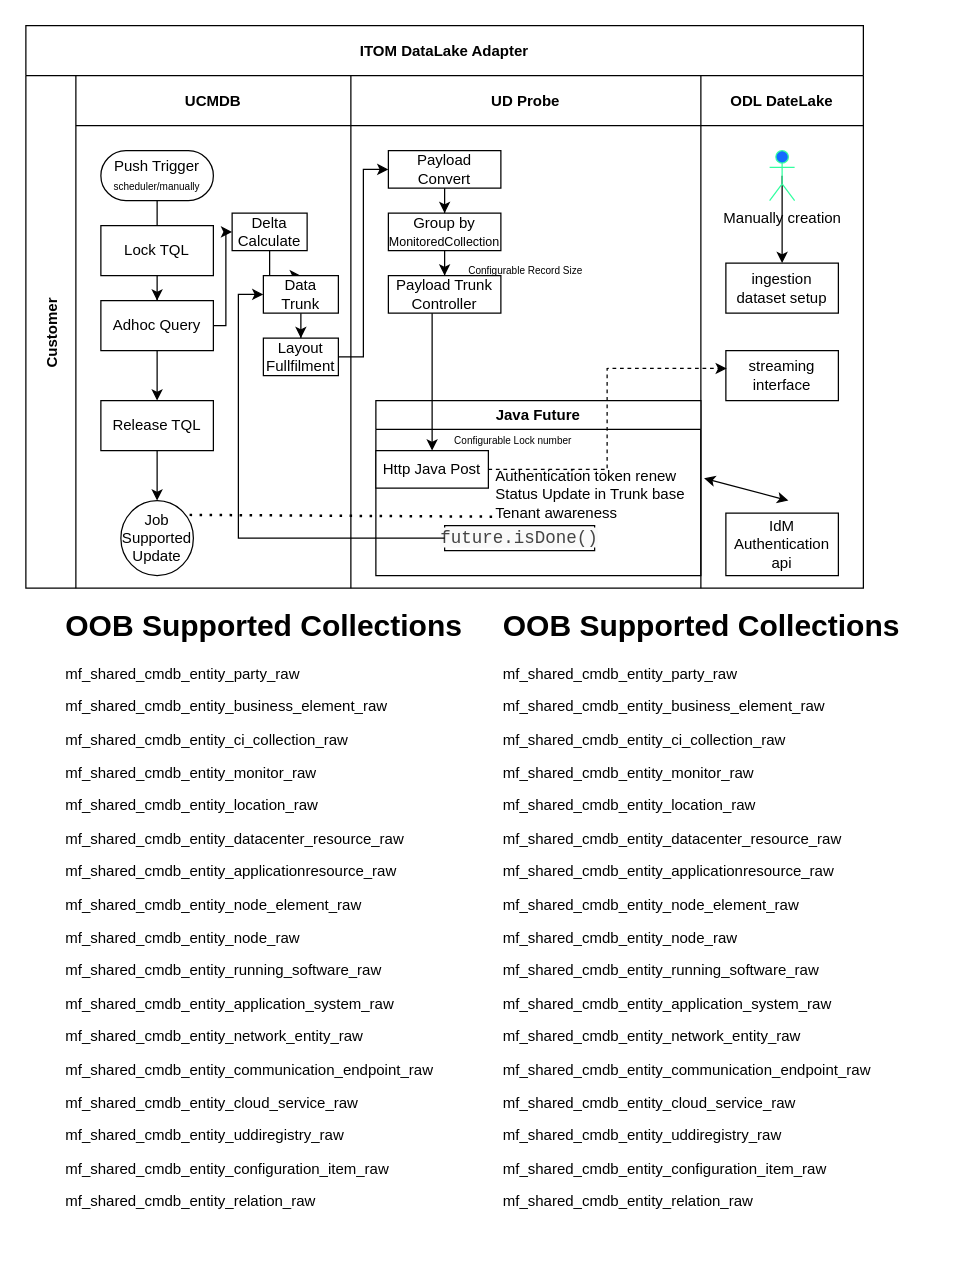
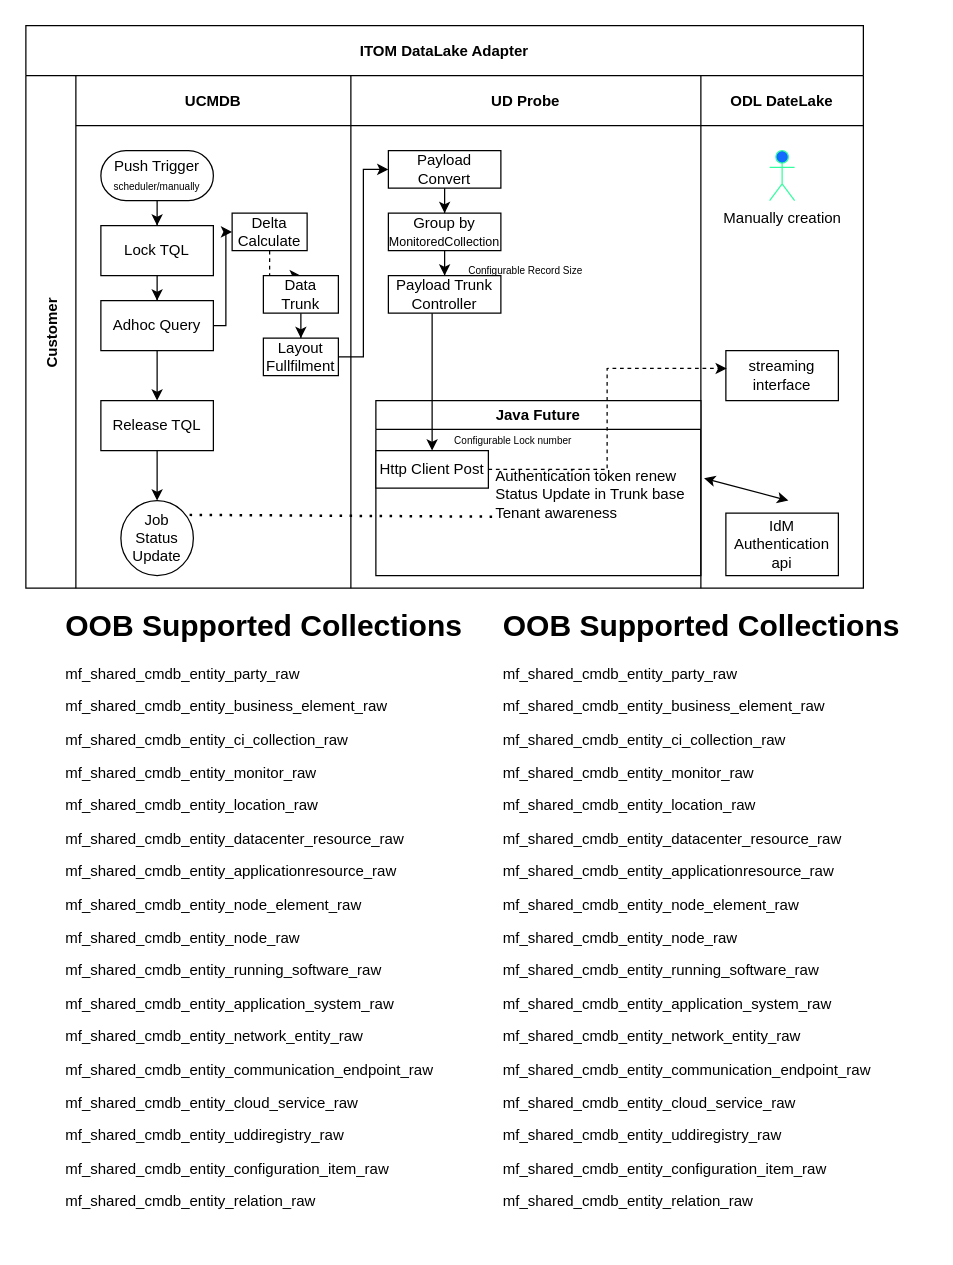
edge "Push Trigger scheduler/manually" -- "Lock TQL": arrowhead none -> classic
edge "Manually creation" -> "ingestion dataset setup": removed
edge "Delta Calculate" -> "Data Trunk": style solid -> dashed
node "ingestion dataset setup": removed
node "Http Java Post": label "Http Java Post" -> "Http Client Post"
edge "future.isDone()" -> "Data Trunk": removed
node "Job Supported Update": label "Job Supported Update" -> "Job Status Update"
node "future.isDone()": removed
